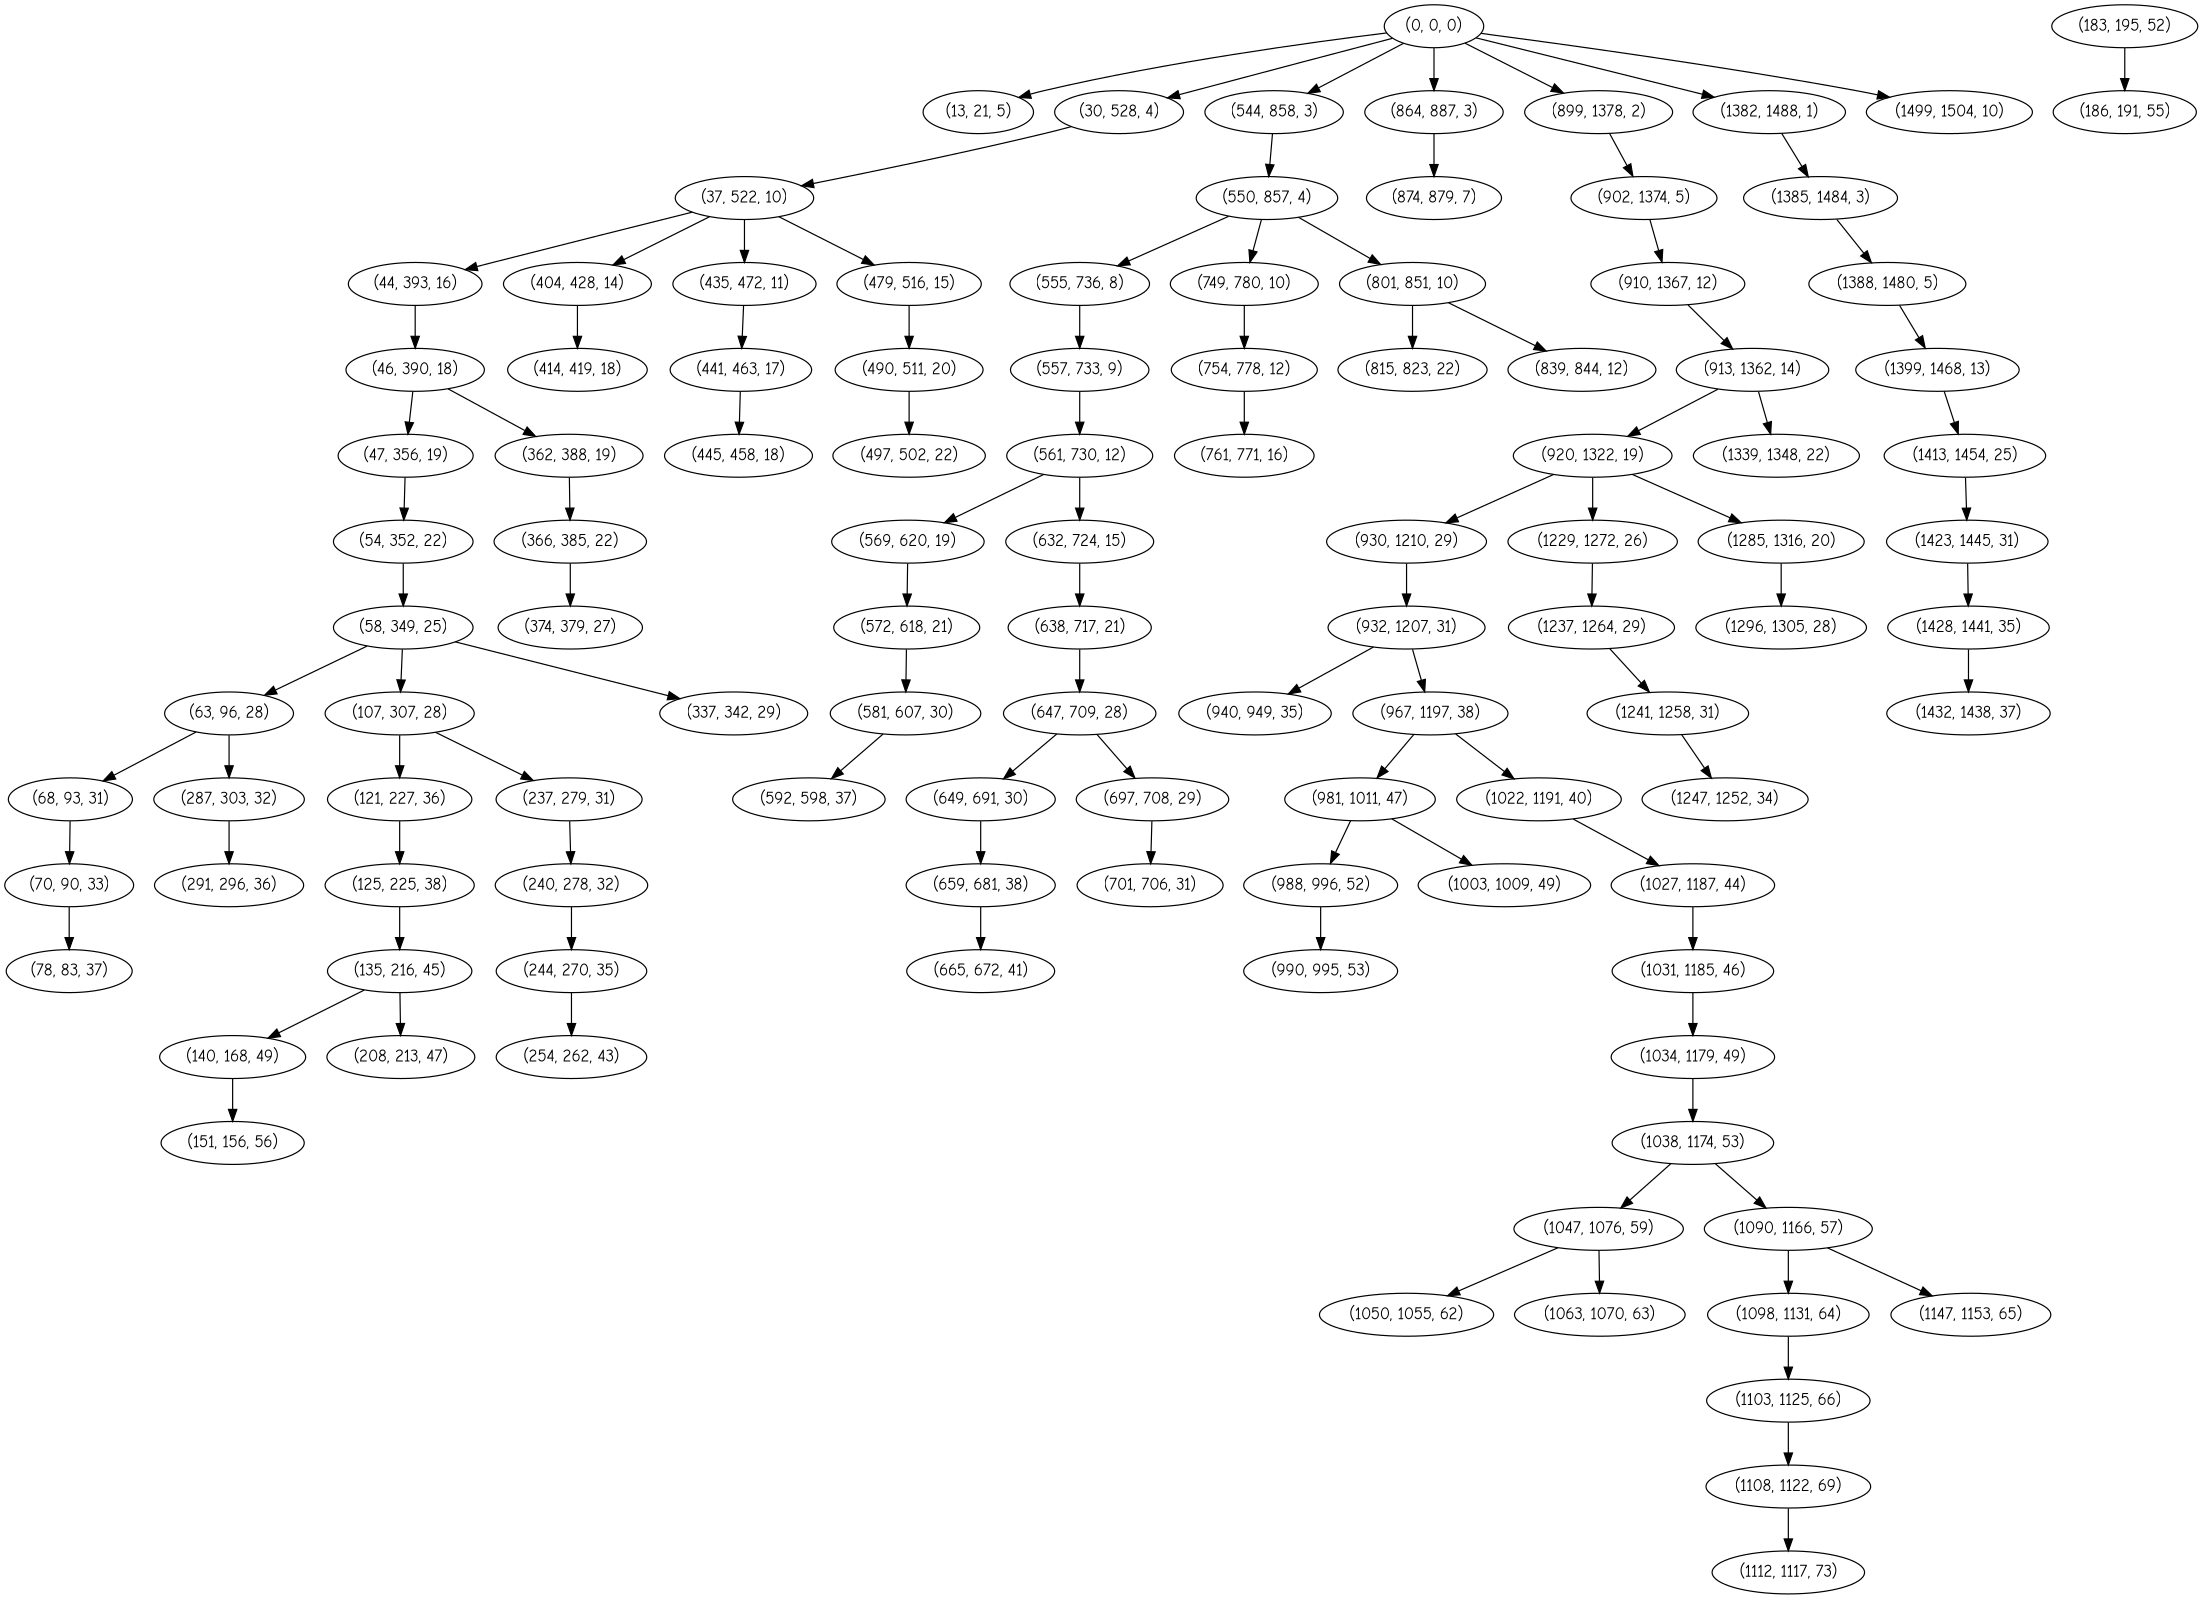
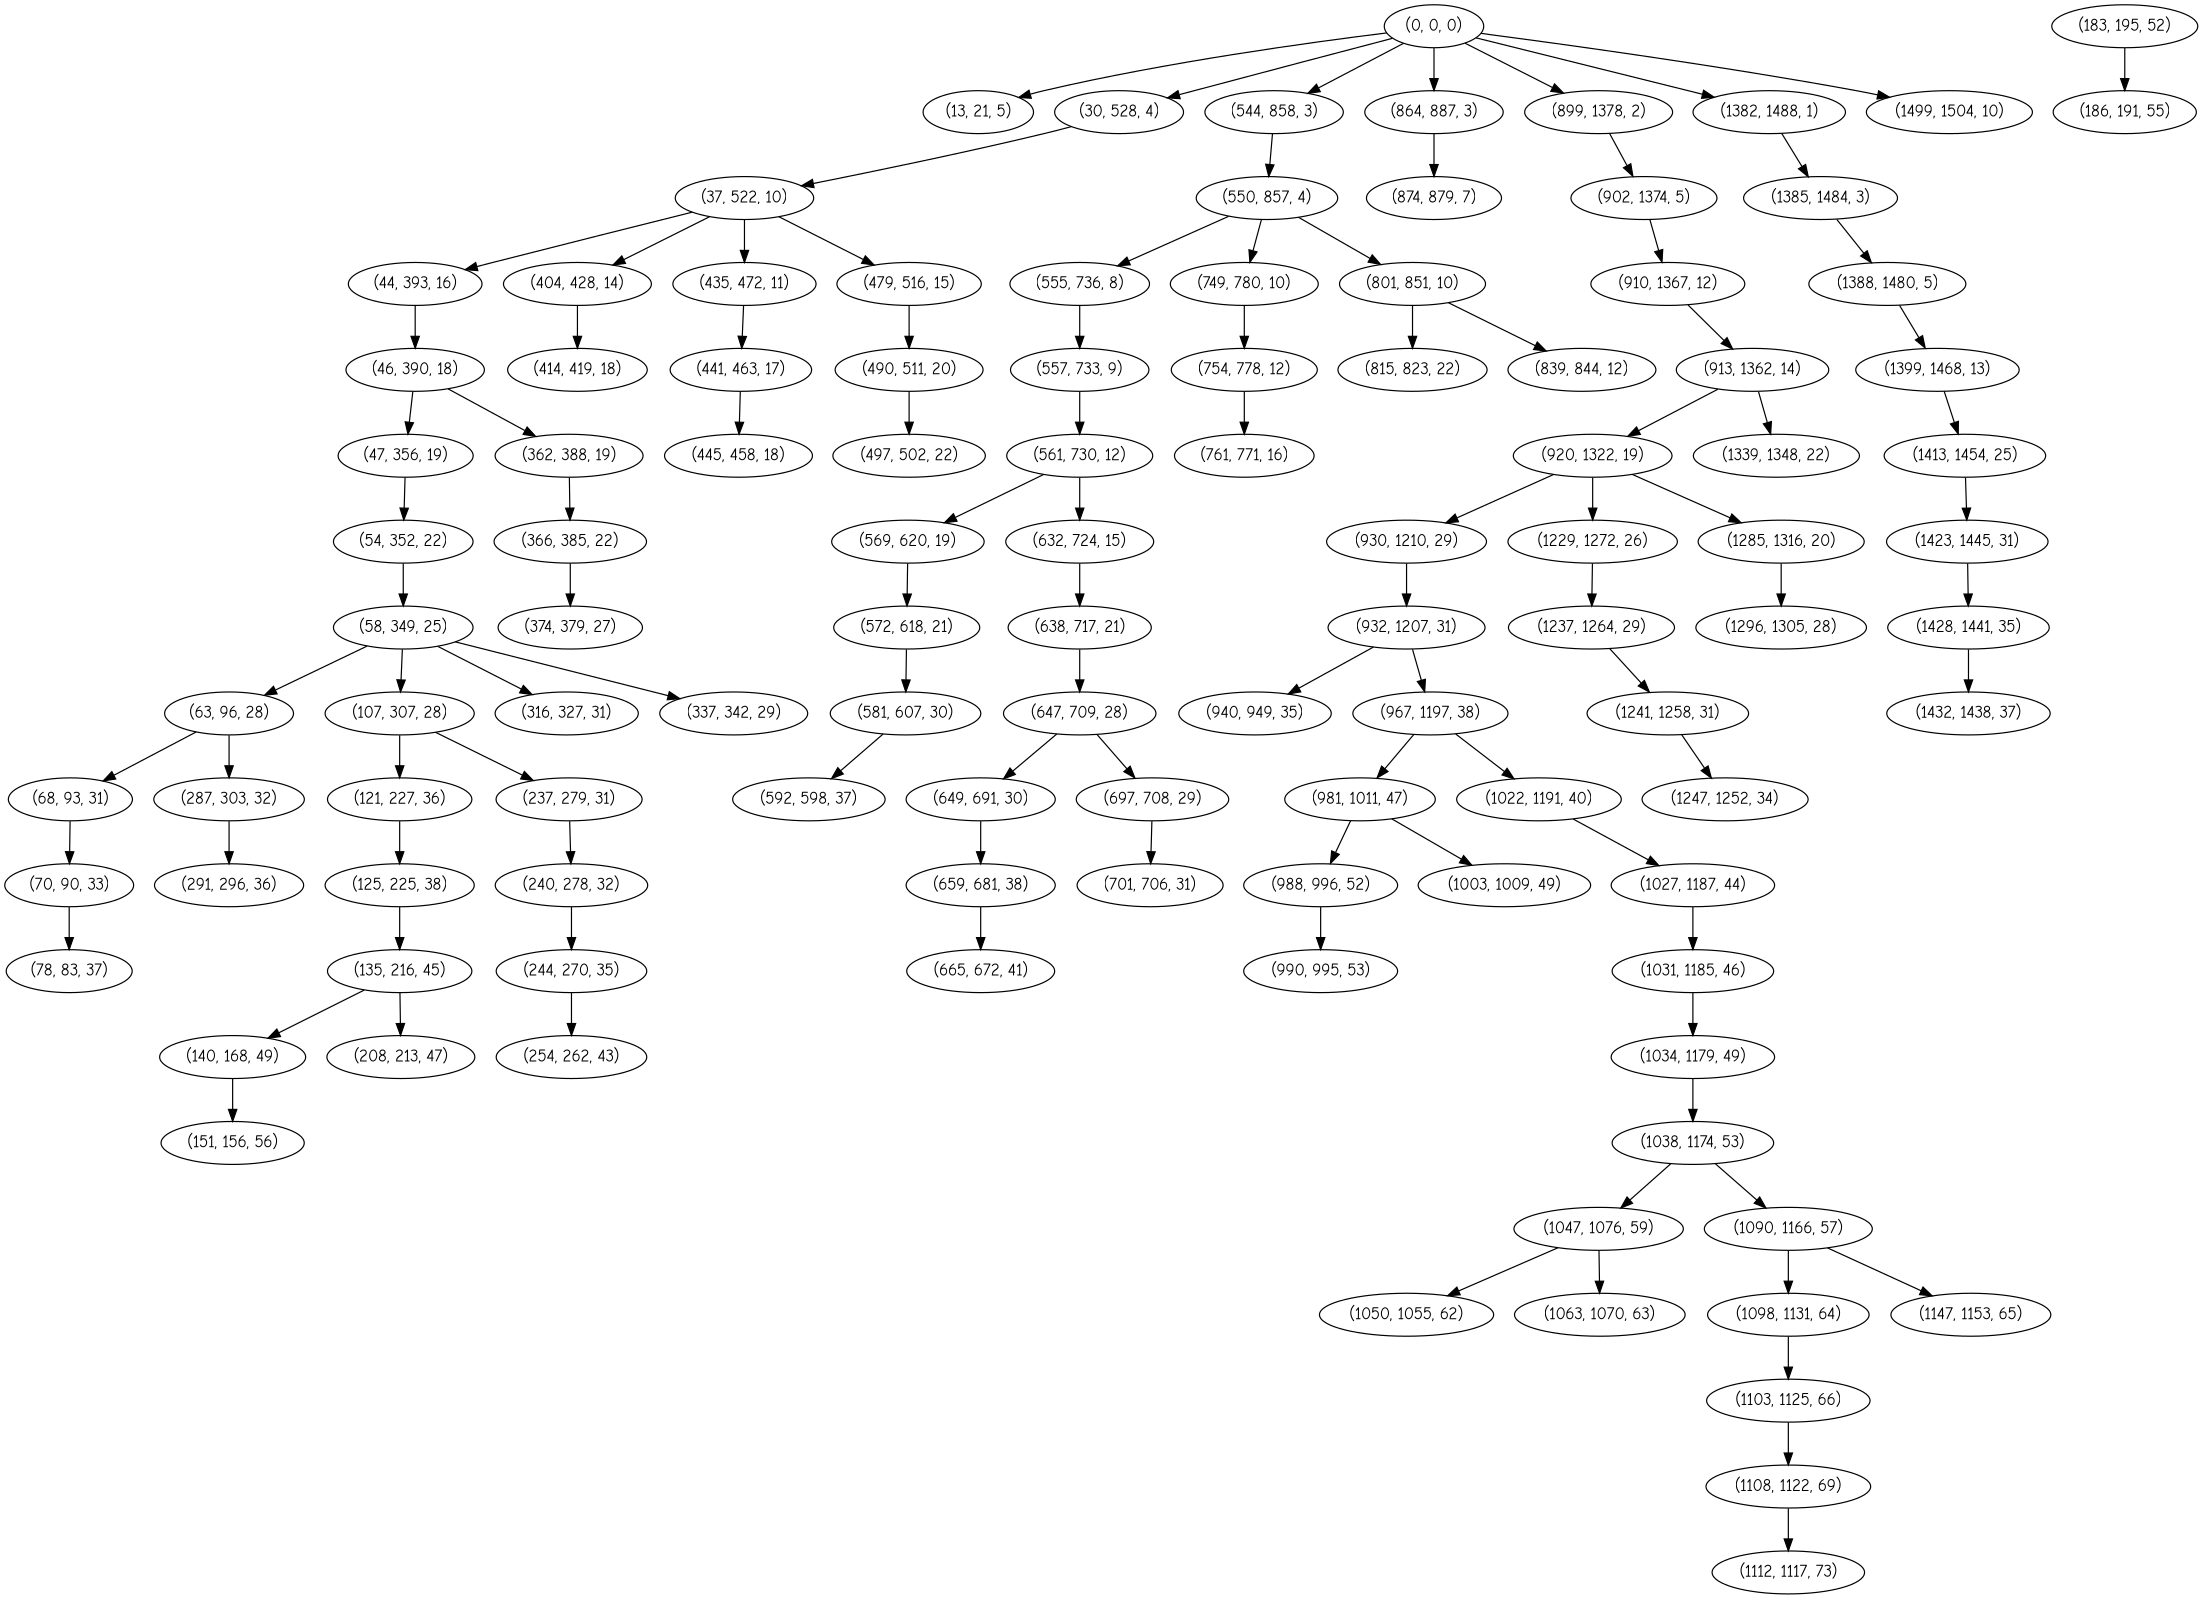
node "(316, 327, 31)": added
